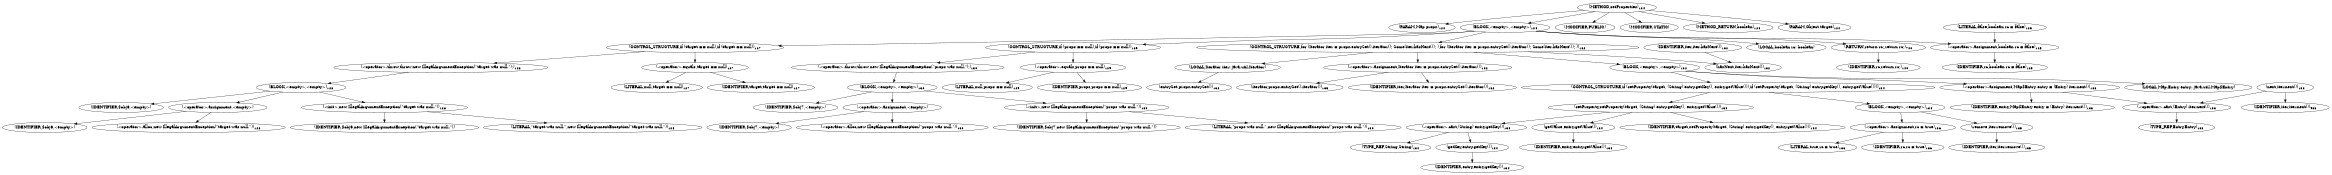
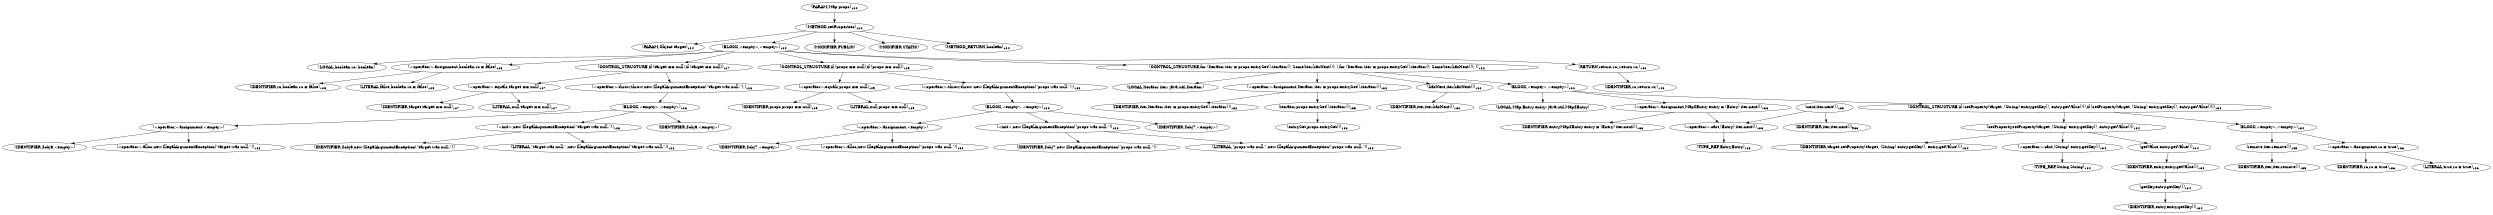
edge "(METHOD,setProperties)" -> "(PARAM,Map props)": reversed
edge "(LITERAL,false,boolean rc = false)" -> "(<operator>.assignment,boolean rc = false)": reversed
node "(RETURN,return rc;,return rc;)": text "740" -> "140"
edge "(IDENTIFIER,iter,iter.hasNext())" -> "(hasNext,iter.hasNext())": reversed
edge "(LOCAL,Iterator iter: java.util.Iterator)" -> "(entrySet,props.entrySet())": now "(iterator,props.entrySet().iterator())" -> "(entrySet,props.entrySet())"
edge "(<operator>.cast,(String) entry.getKey())" -> "(getKey,entry.getKey())": now "(IDENTIFIER,entry,entry.getValue())" -> "(getKey,entry.getKey())"
